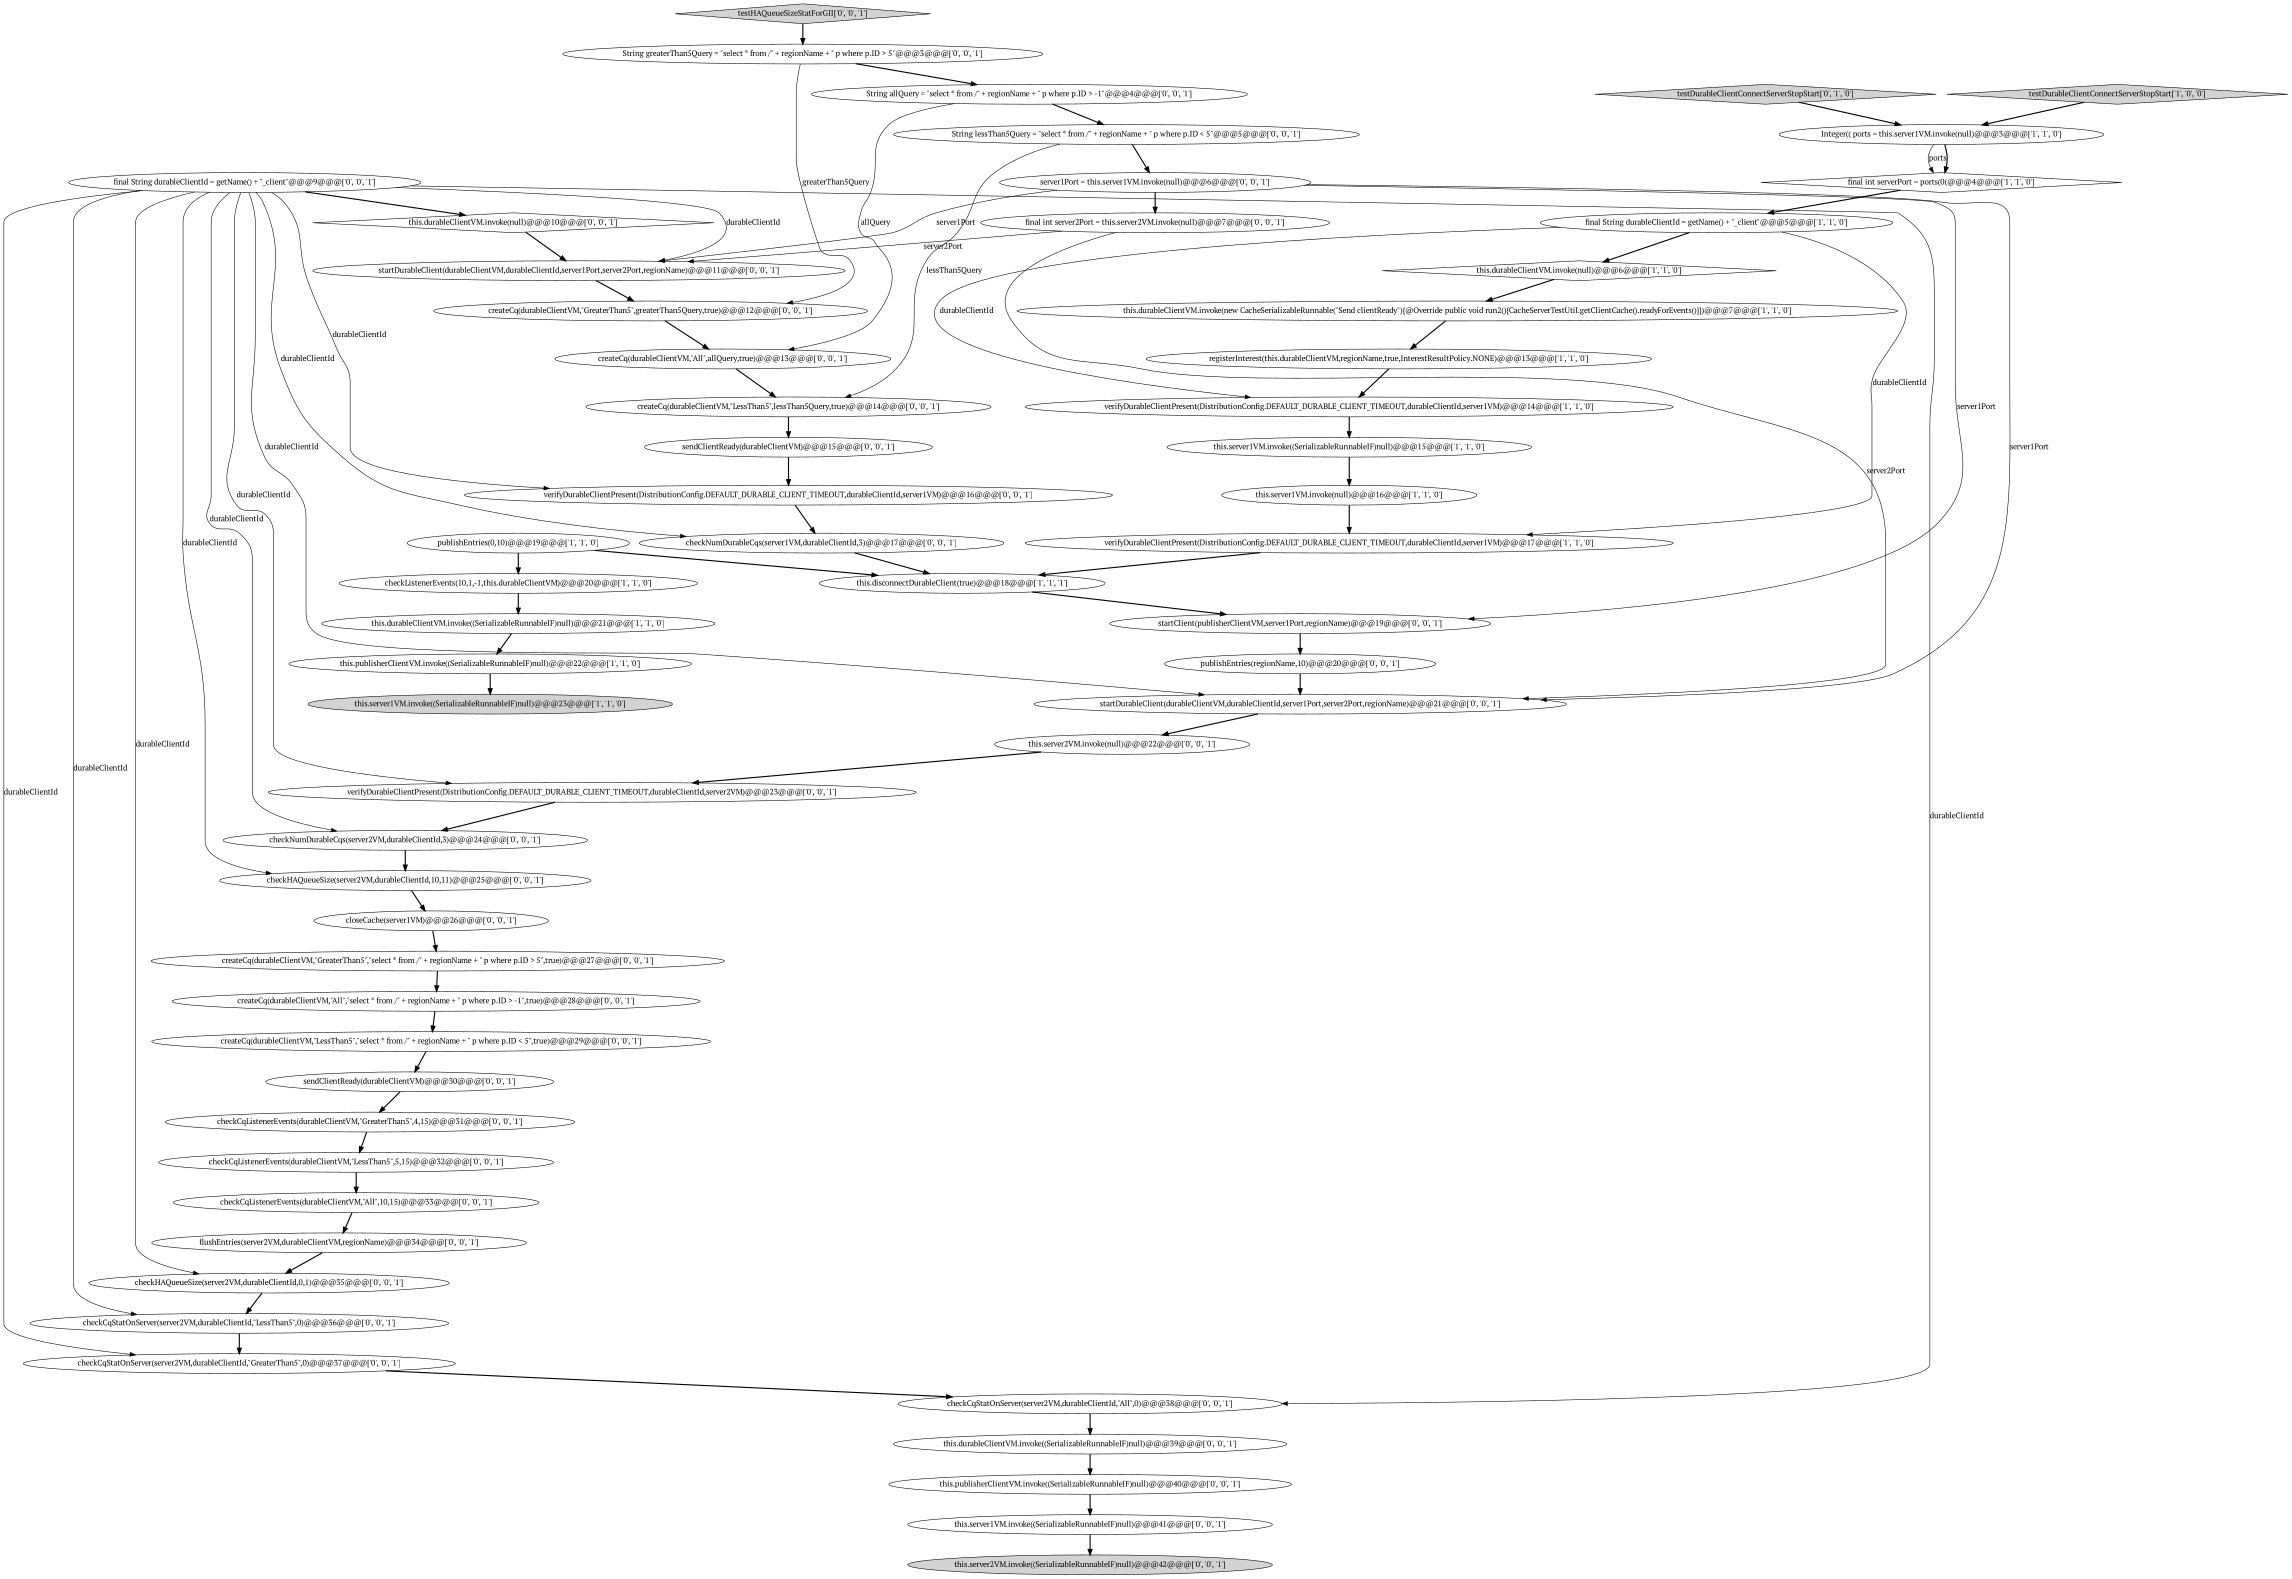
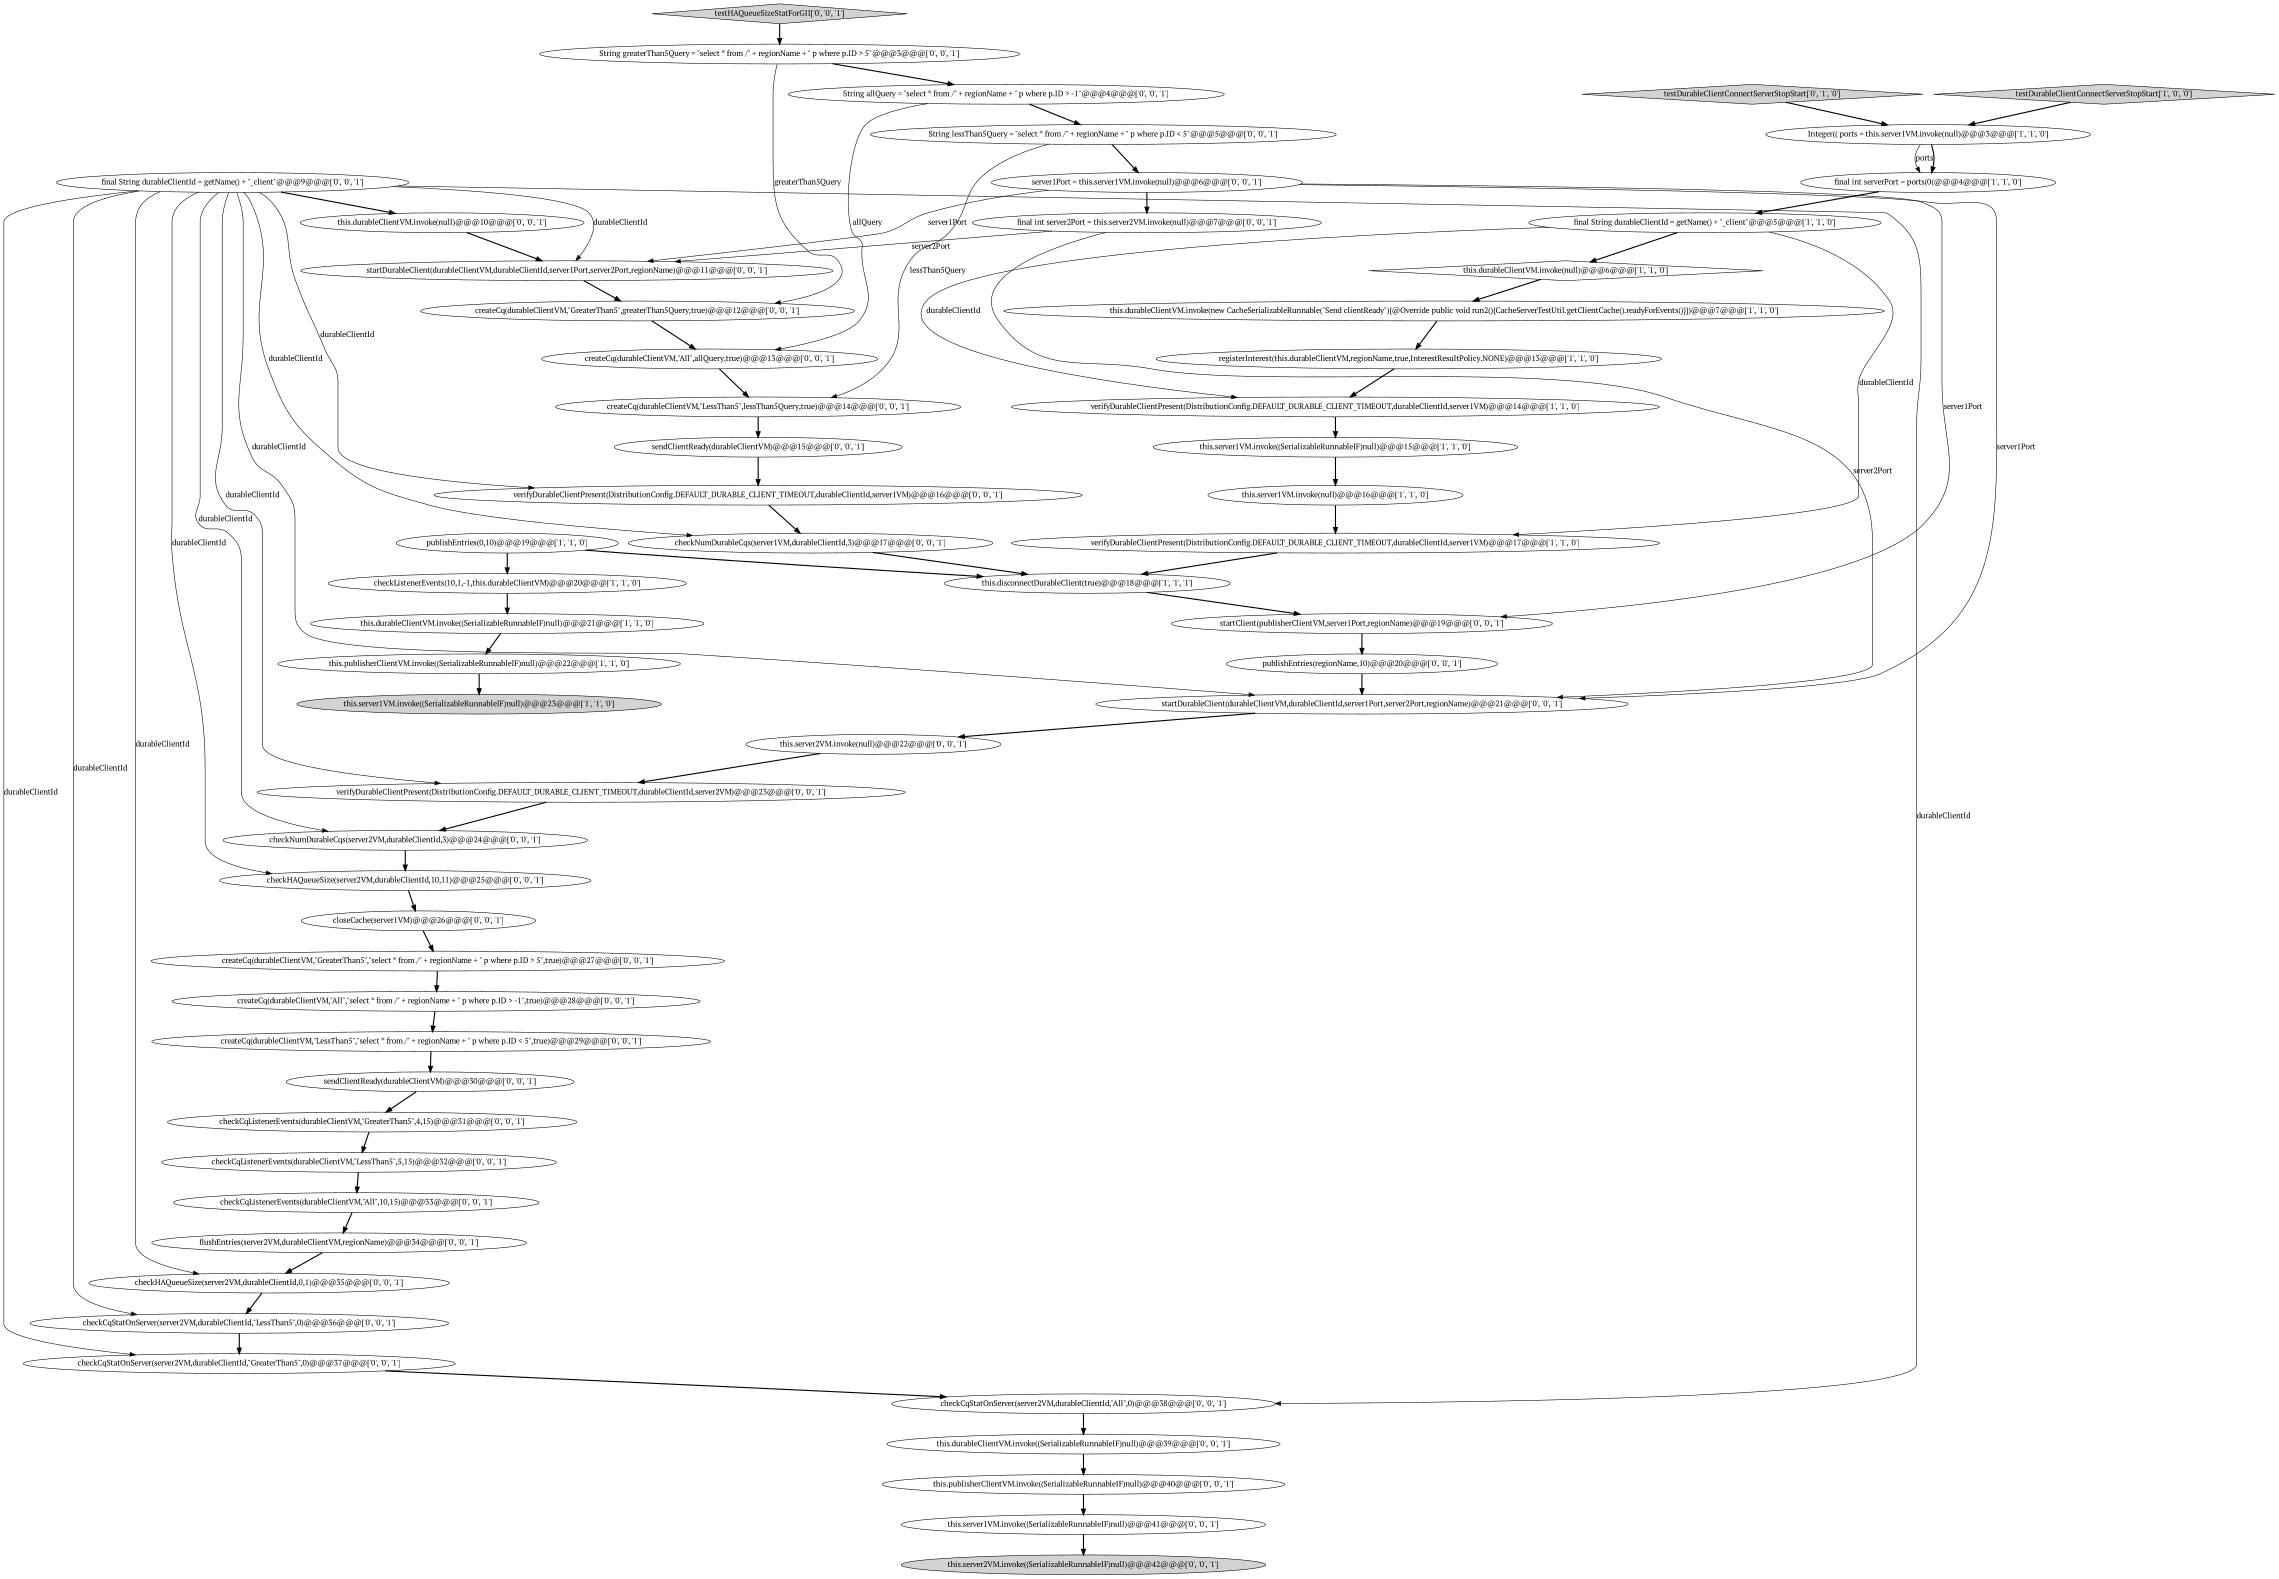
node "final int serverPort = ports(0(@@@4@@@['1', '1', '0']": shape diamond -> ellipse
node "this.durableClientVM.invoke(null)@@@10@@@['0', '0', '1']": shape diamond -> ellipse
